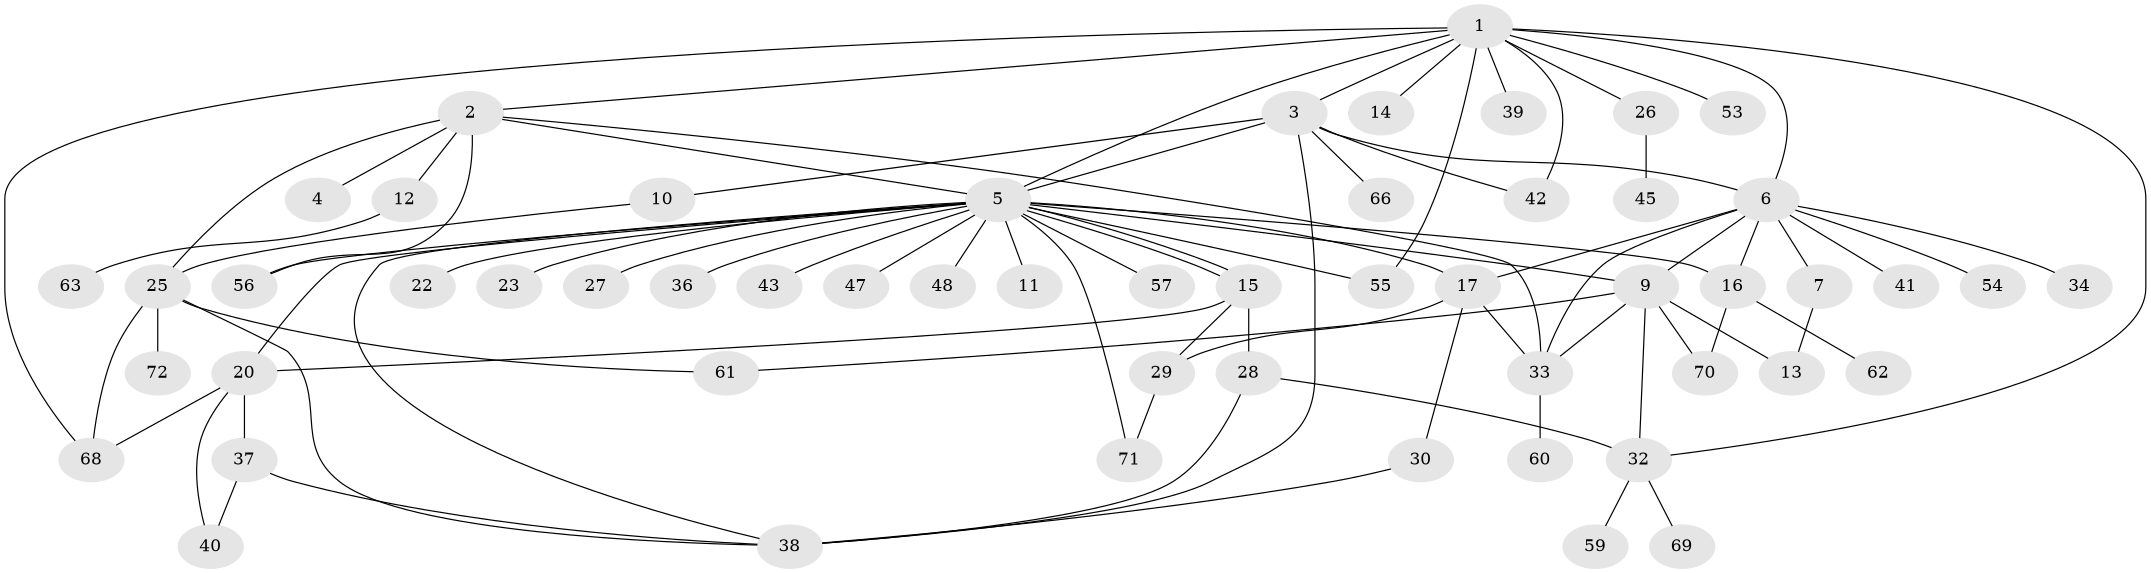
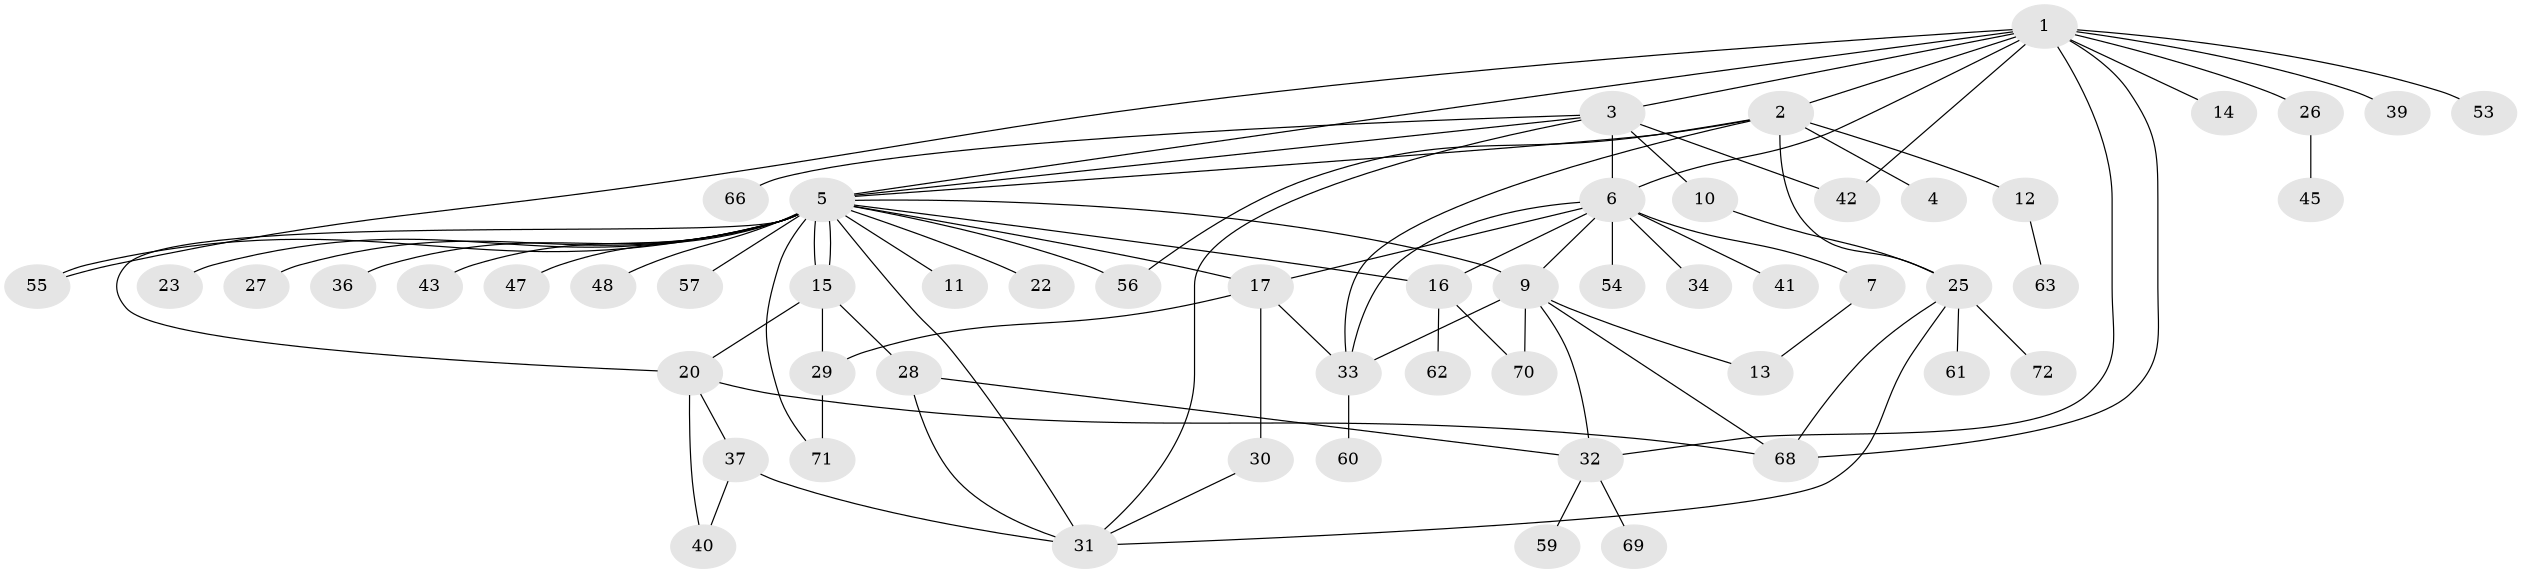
edge "9" -- "61": now "9" -- "68"
node "38": label "38" -> "31"
